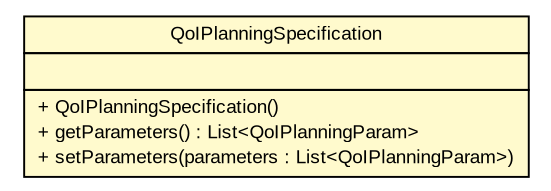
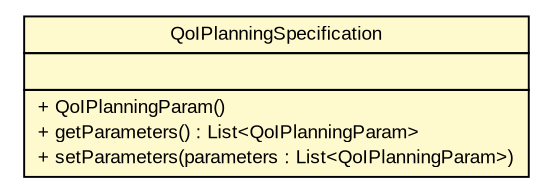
node "QoIPlanningSpecification": text "+ QoIPlanningSpecification()" -> "+ QoIPlanningParam()"
